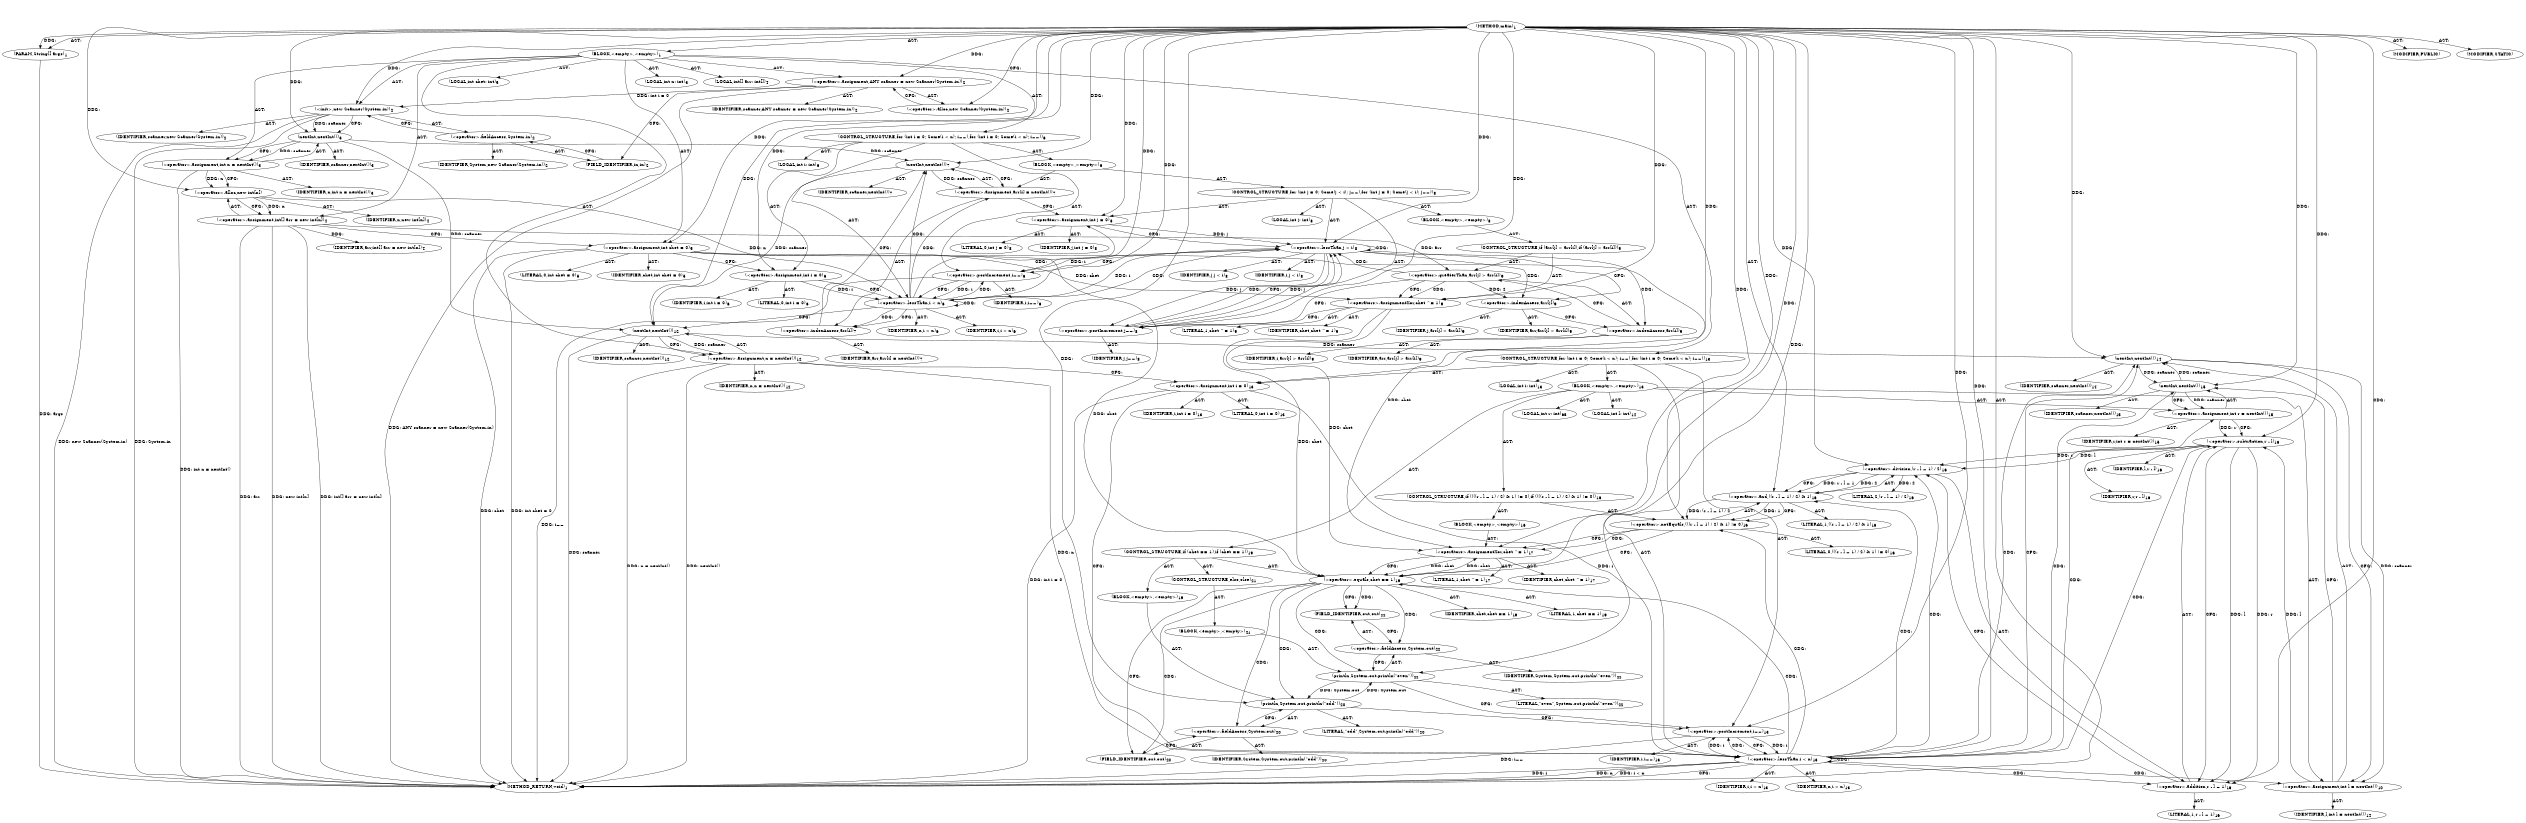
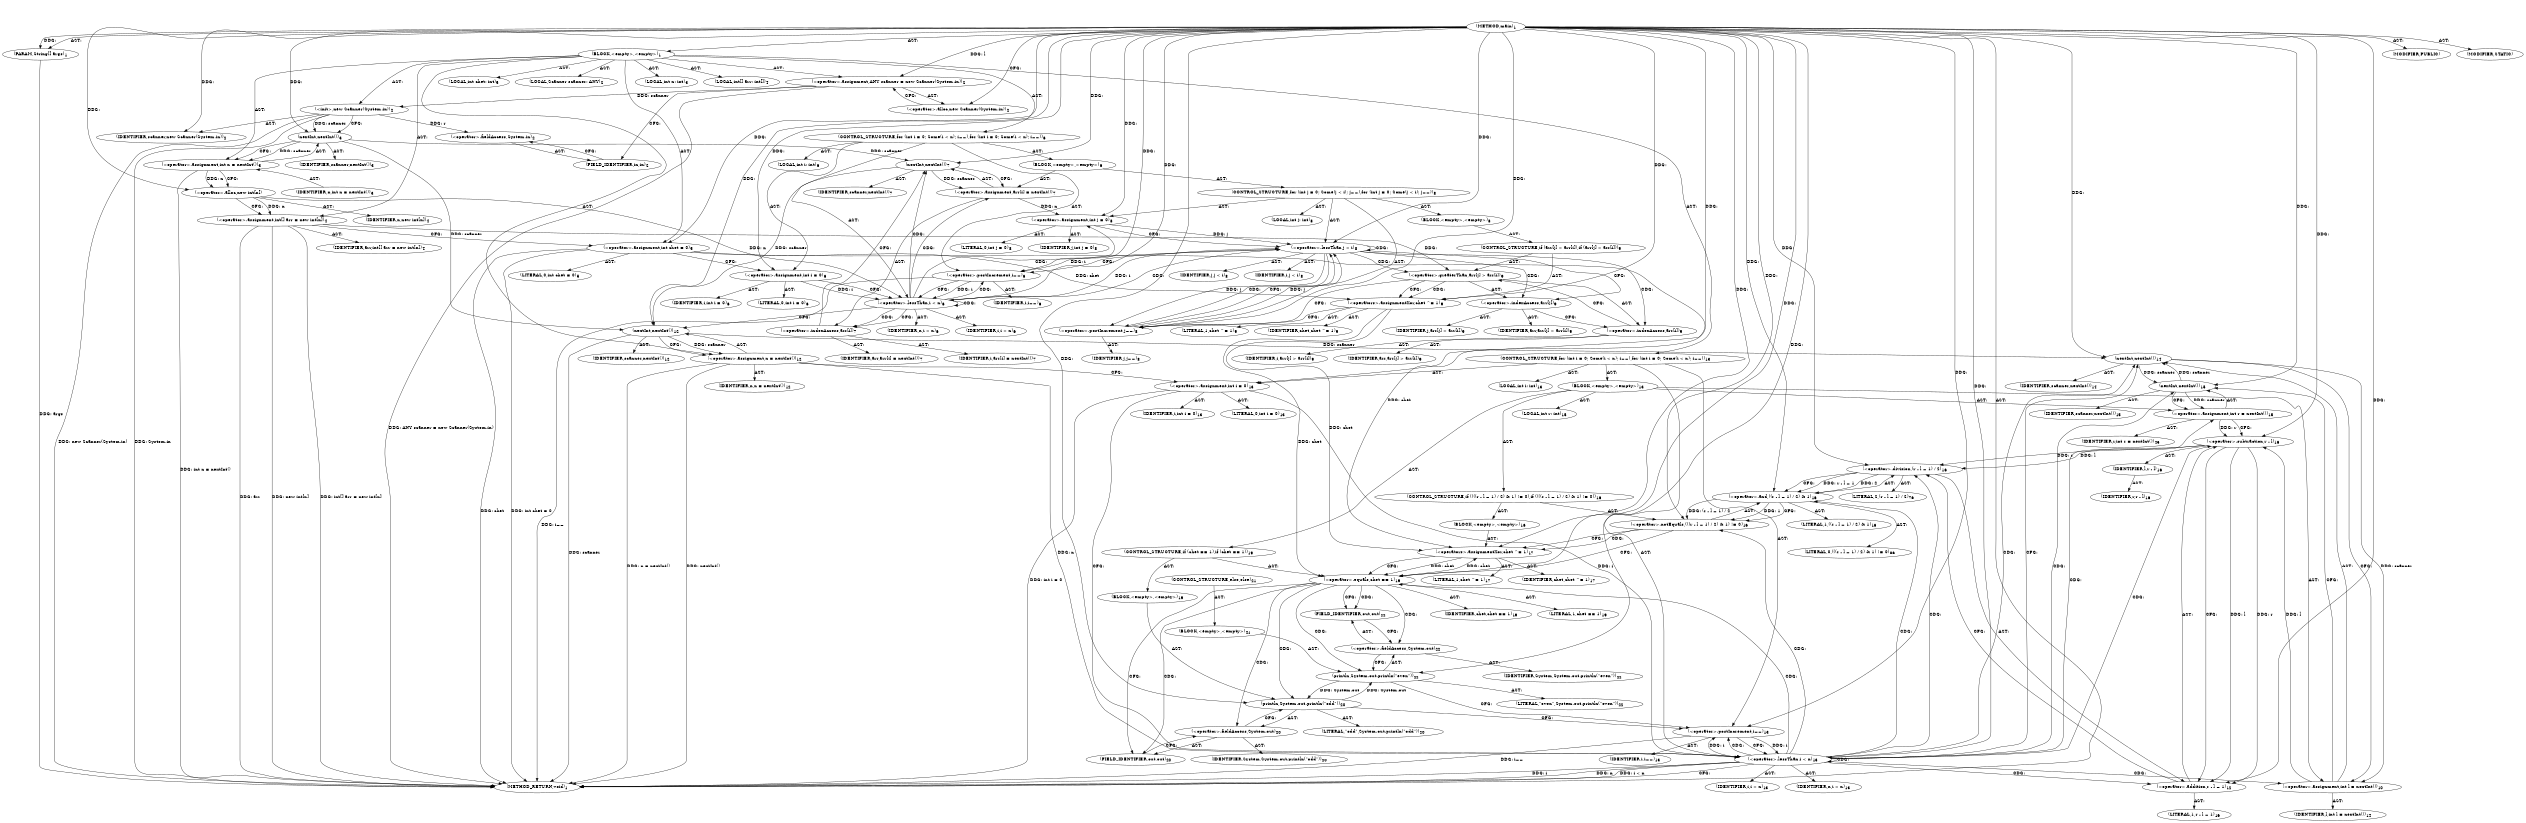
edge "(METHOD,main)" -> "(<init>,new Scanner(System.in))": now "(METHOD,main)" -> "(IDENTIFIER,scanner,new Scanner(System.in))"
edge "(METHOD,main)" -> "(<operator>.assignment,ANY scanner = new Scanner(System.in))": label "DDG: " -> "DDG: l"
node "(LOCAL,Scanner scanner: ANY)": added
edge "(<operator>.assignment,ANY scanner = new Scanner(System.in))" -> "(<init>,new Scanner(System.in))": label "DDG: int i = 0" -> "DDG: scanner"
node "(IDENTIFIER,scanner,ANY scanner = new Scanner(System.in))": removed
edge "(<init>,new Scanner(System.in))" -> "(<operator>.fieldAccess,System.in)": label "AST: " -> "DDG: r"
edge "(<operator>.fieldAccess,System.in)" -> "(<init>,new Scanner(System.in))": removed, label "CFG:"
node "(IDENTIFIER,System,new Scanner(System.in))": removed
edge "(<operator>.assignment,int n = nextInt())" -> "(IDENTIFIER,n,int n = nextInt())": reversed
edge "(<operator>.assignment,arr[i] = nextInt())" -> "(<operator>.assignment,int j = 0)": label "CFG: " -> "DDG: n"
edge "(<operator>.assignment,int[] arr = new int[n])" -> "(<operator>.alloc,new int[n])": removed, label "AST:"
edge "(<operator>.assignment,int[] arr = new int[n])" -> "(IDENTIFIER,arr,int[] arr = new int[n])": label "DDG: " -> "AST: "
edge "(<operator>.assignment,int[] arr = new int[n])" -> "(<operator>.greaterThan,arr[j] > arr[i])": label "DDG: arr" -> "DDG: "
edge "(METHOD,main)" -> "(<operator>.and,((r - l + 1) / 2) & 1)": label "AST: " -> "DDG: "
edge "(<operator>.greaterThan,arr[j] > arr[i])" -> "(<operator>.lessThan,j < i)": reversed
node "(IDENTIFIER,chet,int chet = 0)": removed
edge "(<operator>.greaterThan,arr[j] > arr[i])" -> "(<operator>.indexAccess,arr[j])": label "DDG: 2" -> "AST: "
edge "(<operator>.assignment,int chet = 0)" -> "(<operator>.equals,chet == 1)": removed, label "DDG: chet"
node "(IDENTIFIER,i,arr[i] = nextInt())": added
edge "(METHOD,main)" -> "(<operator>.addition,r - l + 1)": label "CDG: " -> "DDG: "
node "(LOCAL,int r: int)": text "65" -> "15"
node "(LOCAL,int l: int)": removed
node "(IDENTIFIER,r,int r = nextInt())": text "15" -> "45"
edge "(<operator>.subtraction,r - l)" -> "(IDENTIFIER,r,r - l)": now "(IDENTIFIER,l,r - l)" -> "(IDENTIFIER,r,r - l)"
edge "(<operator>.division,(r - l + 1) / 2)" -> "(LITERAL,2,(r - l + 1) / 2)": label "DDG: 2" -> "AST: "
node "(LITERAL,2,(r - l + 1) / 2)": text "16" -> "76"
edge "(<operator>.notEquals,(((r - l + 1) / 2) & 1) != 0)" -> "(LITERAL,0,(((r - l + 1) / 2) & 1) != 0)": now "(<operator>.and,((r - l + 1) / 2) & 1)" -> "(LITERAL,0,(((r - l + 1) / 2) & 1) != 0)"
node "(LITERAL,0,(((r - l + 1) / 2) & 1) != 0)": text "16" -> "86"
edge "(CONTROL_STRUCTURE,if (chet == 1),if (chet == 1))" -> "(CONTROL_STRUCTURE,else,else)": removed, label "AST:"
node "(<operator>.addition,r - l + 1)": text "16" -> "12"
